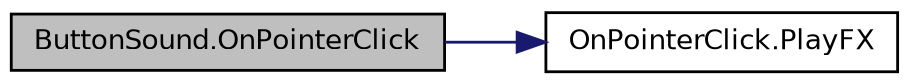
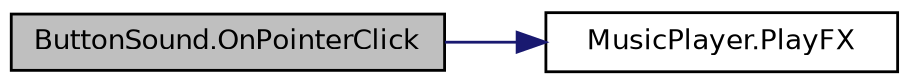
node "OnPointerClick.PlayFX": label "OnPointerClick.PlayFX" -> "MusicPlayer.PlayFX"
